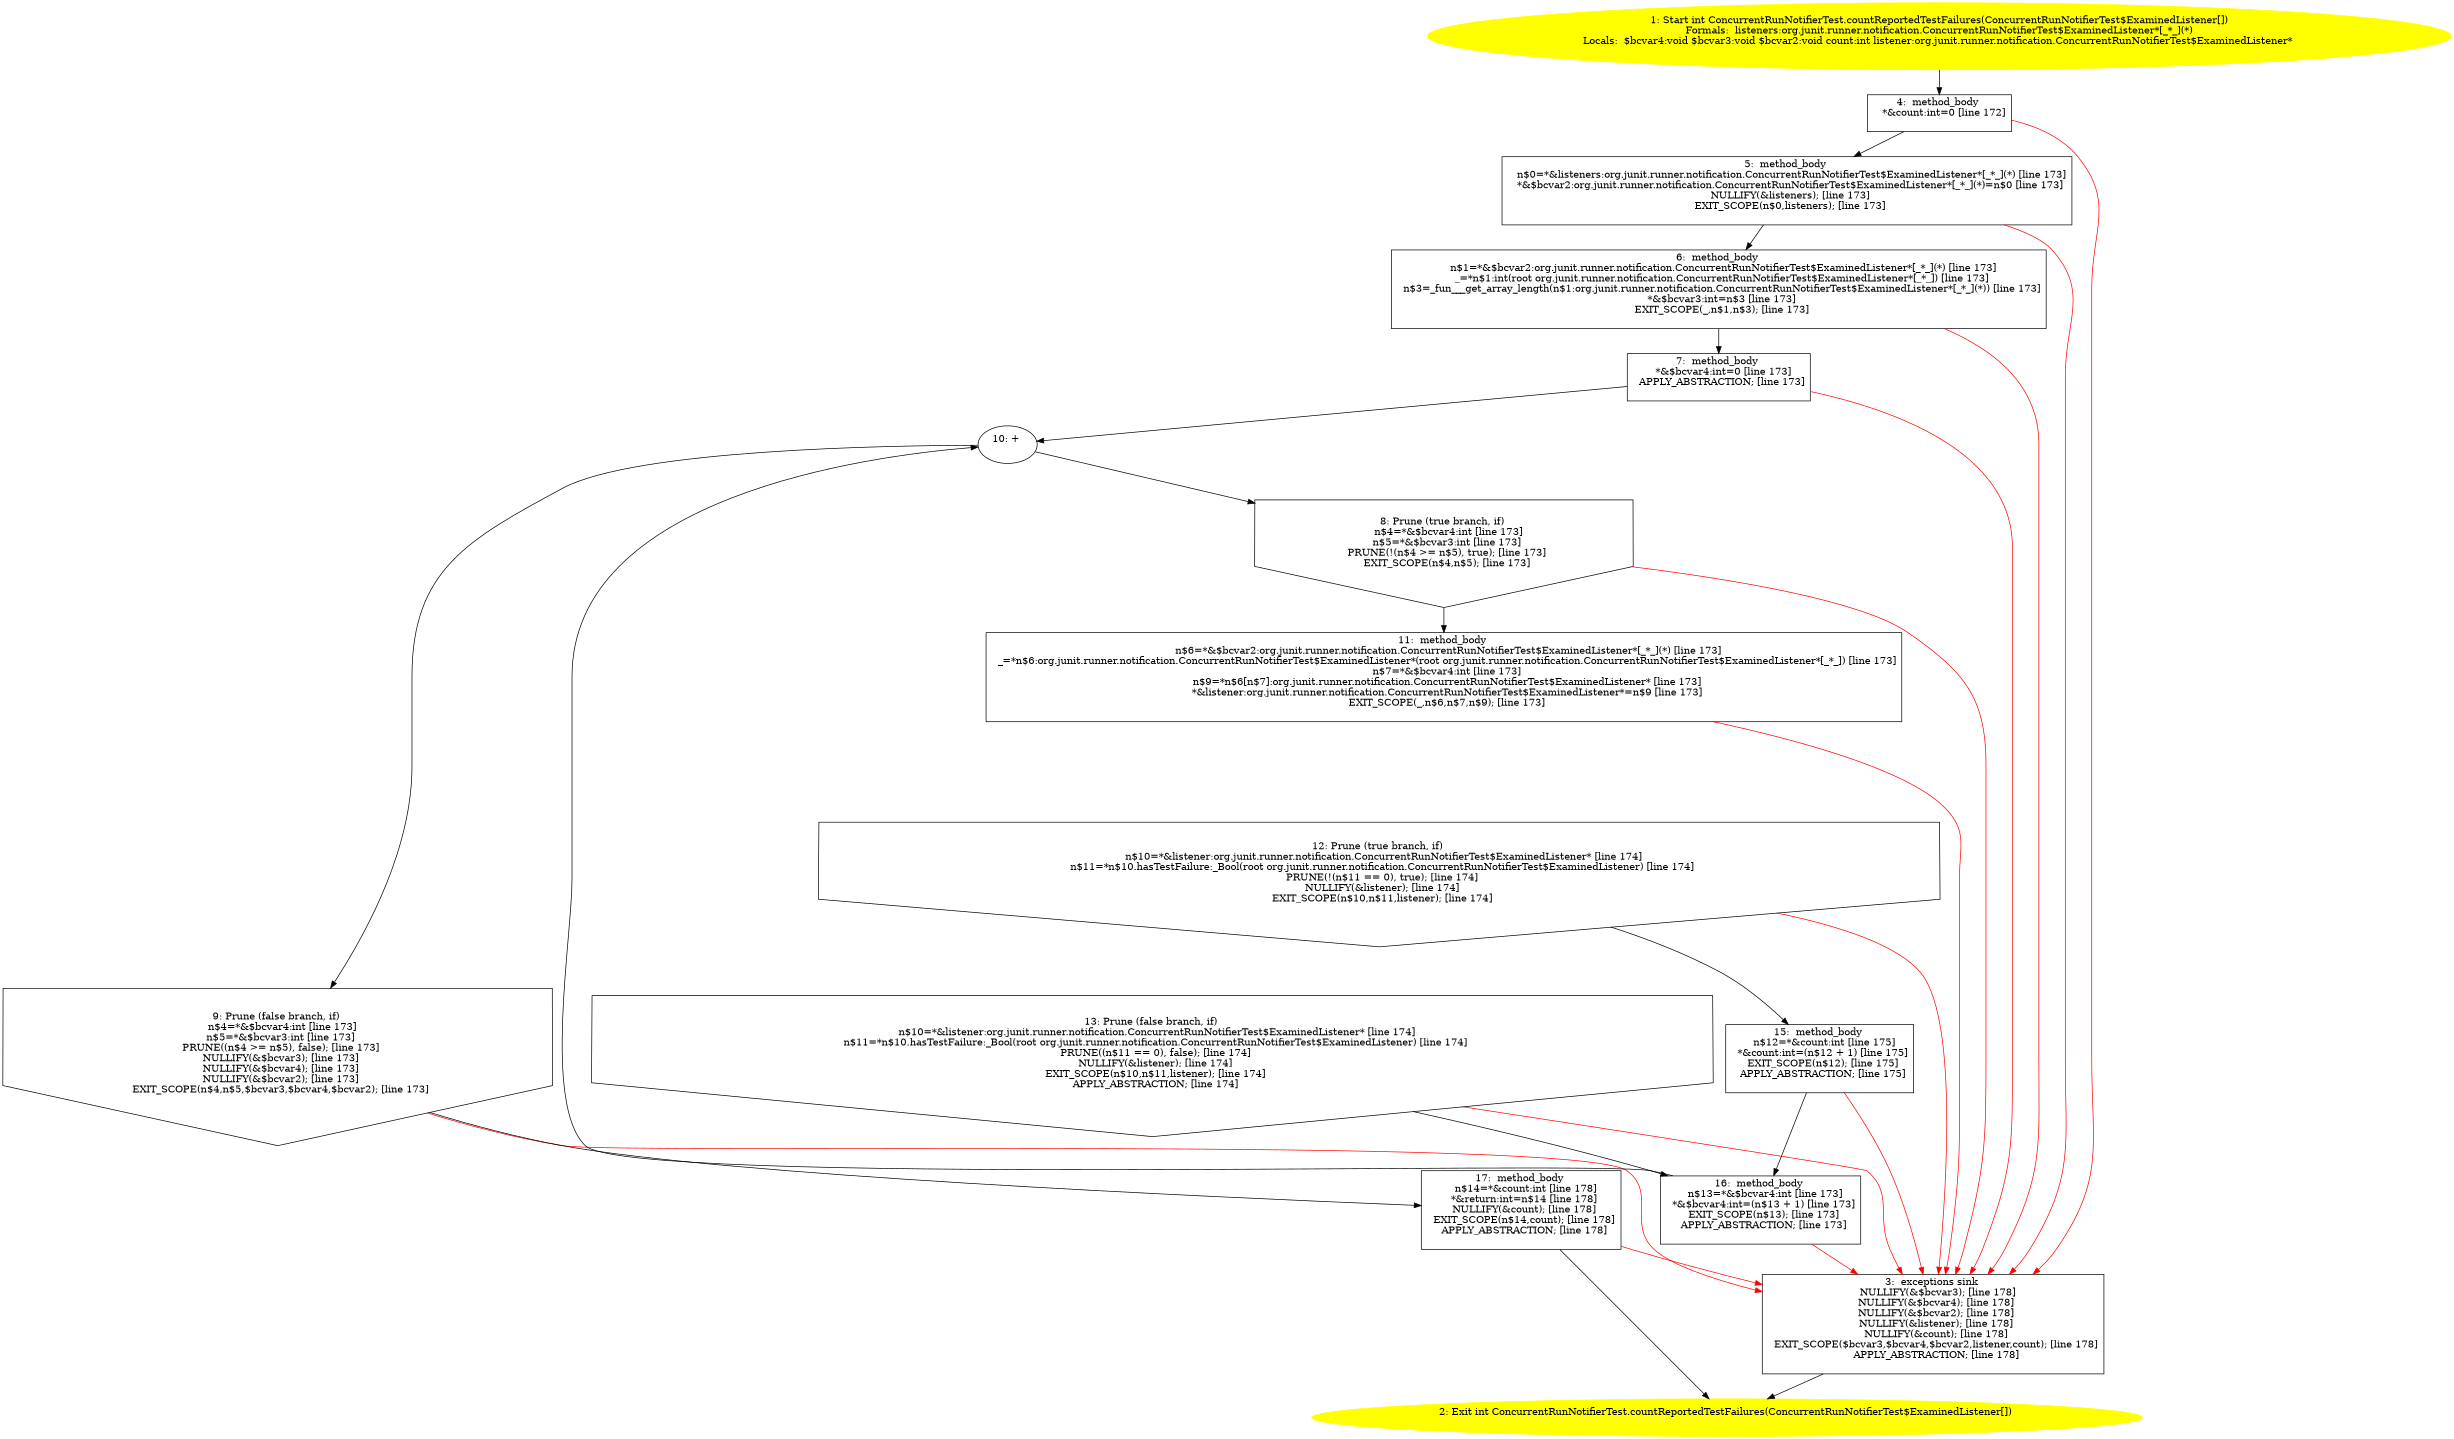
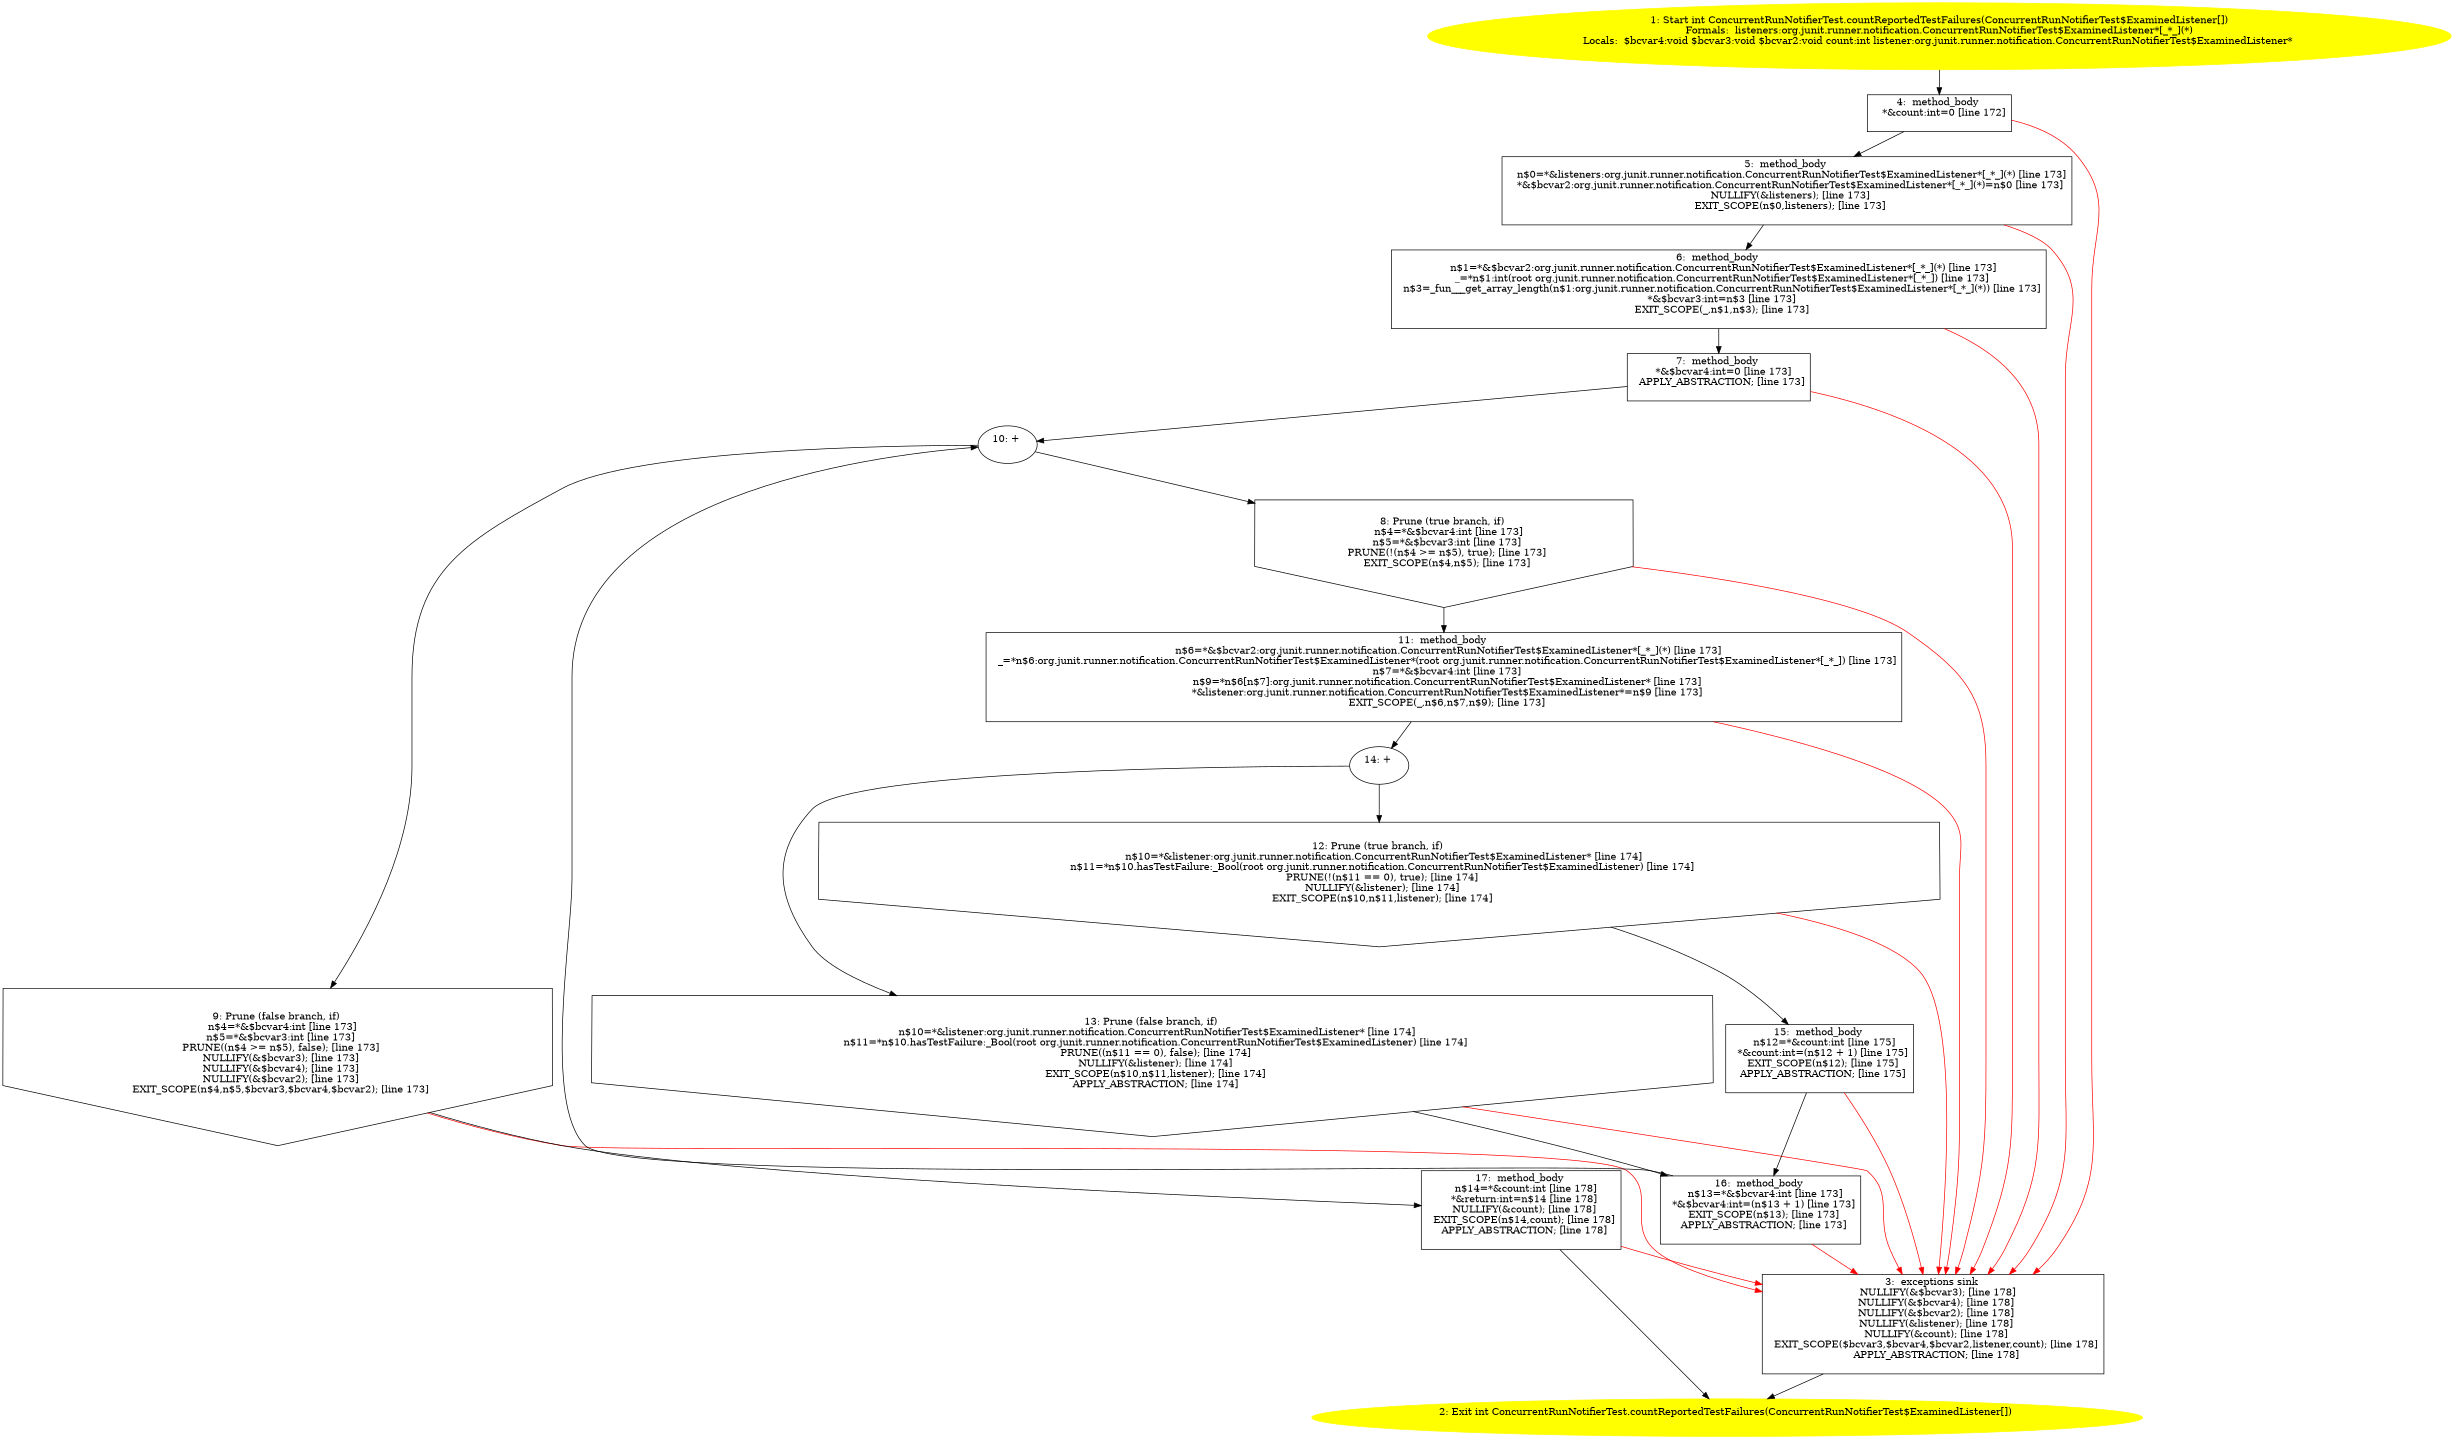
node "14: +": added
